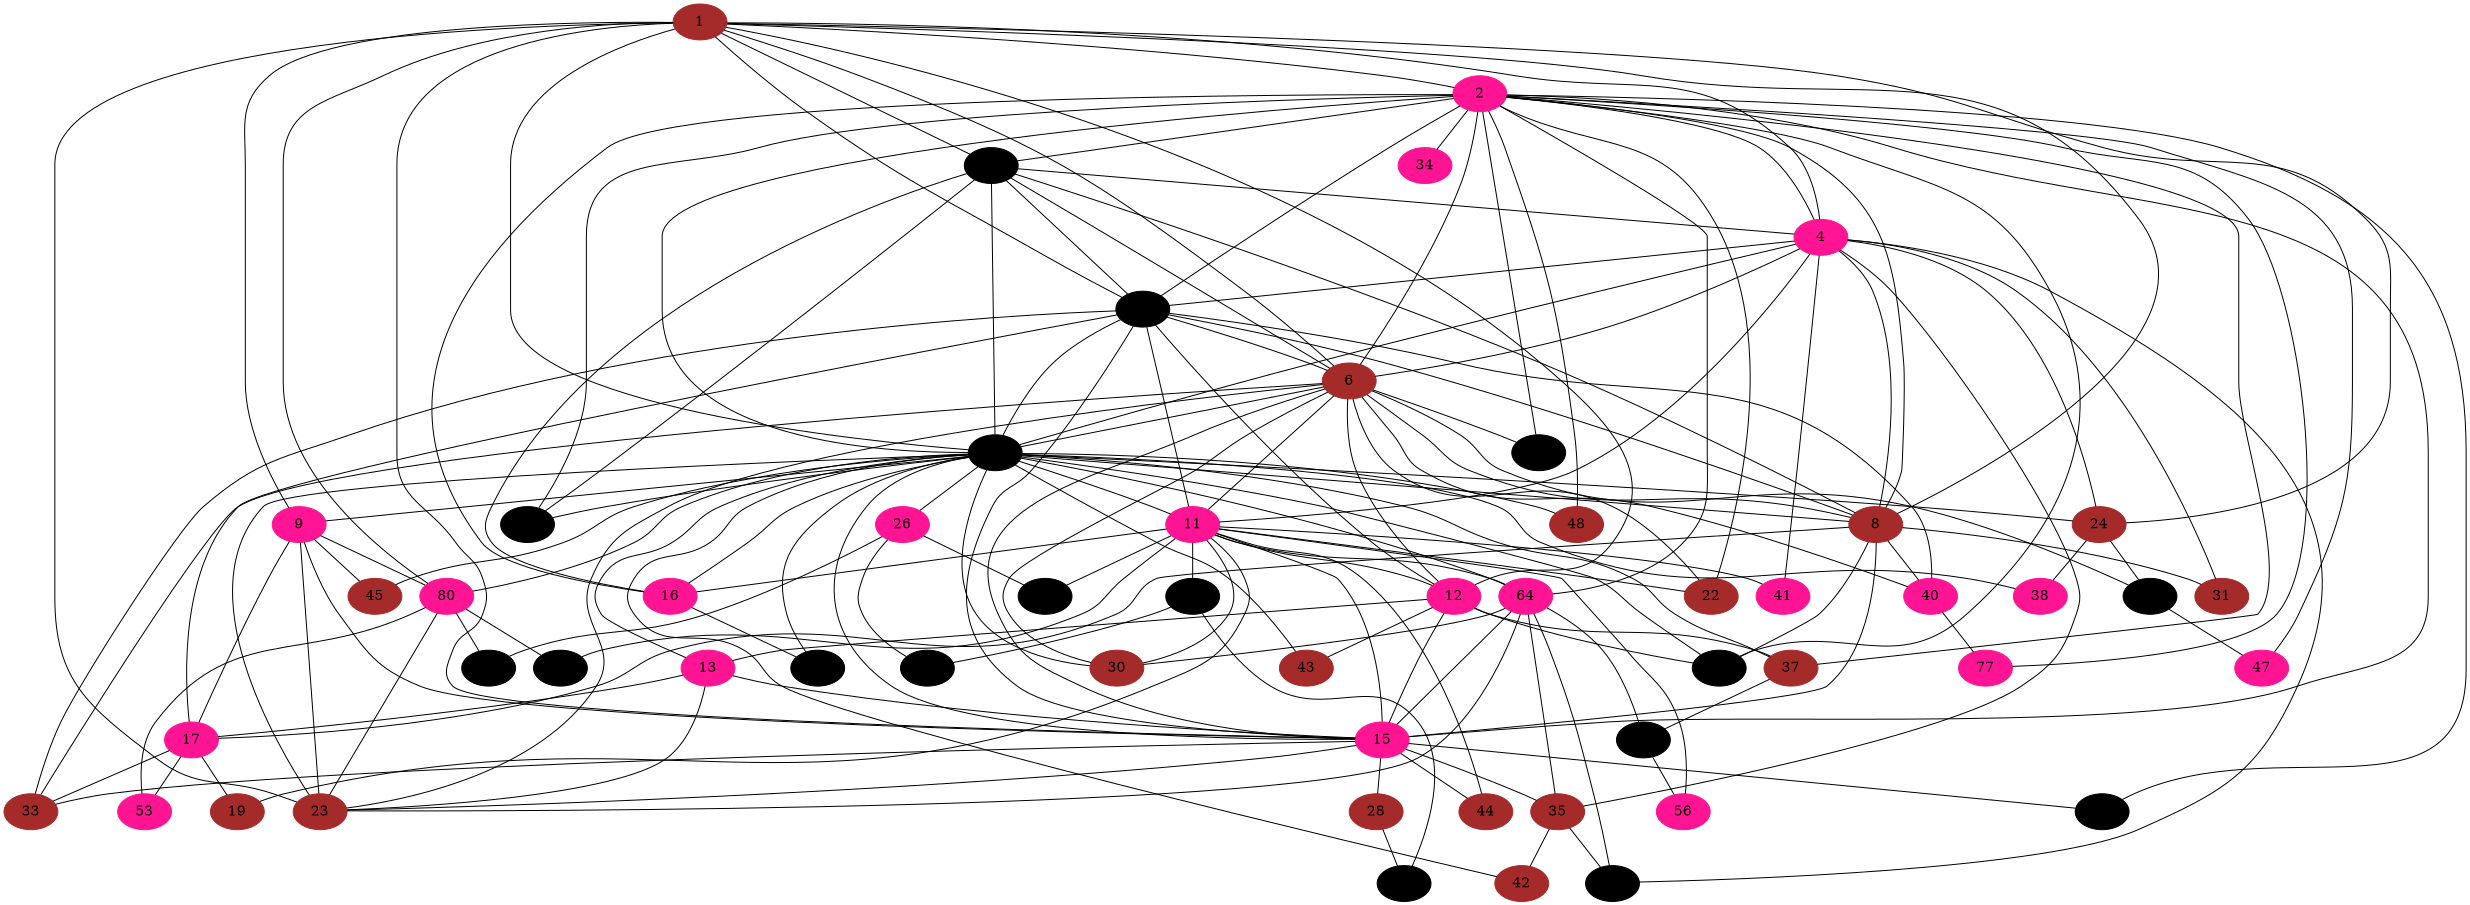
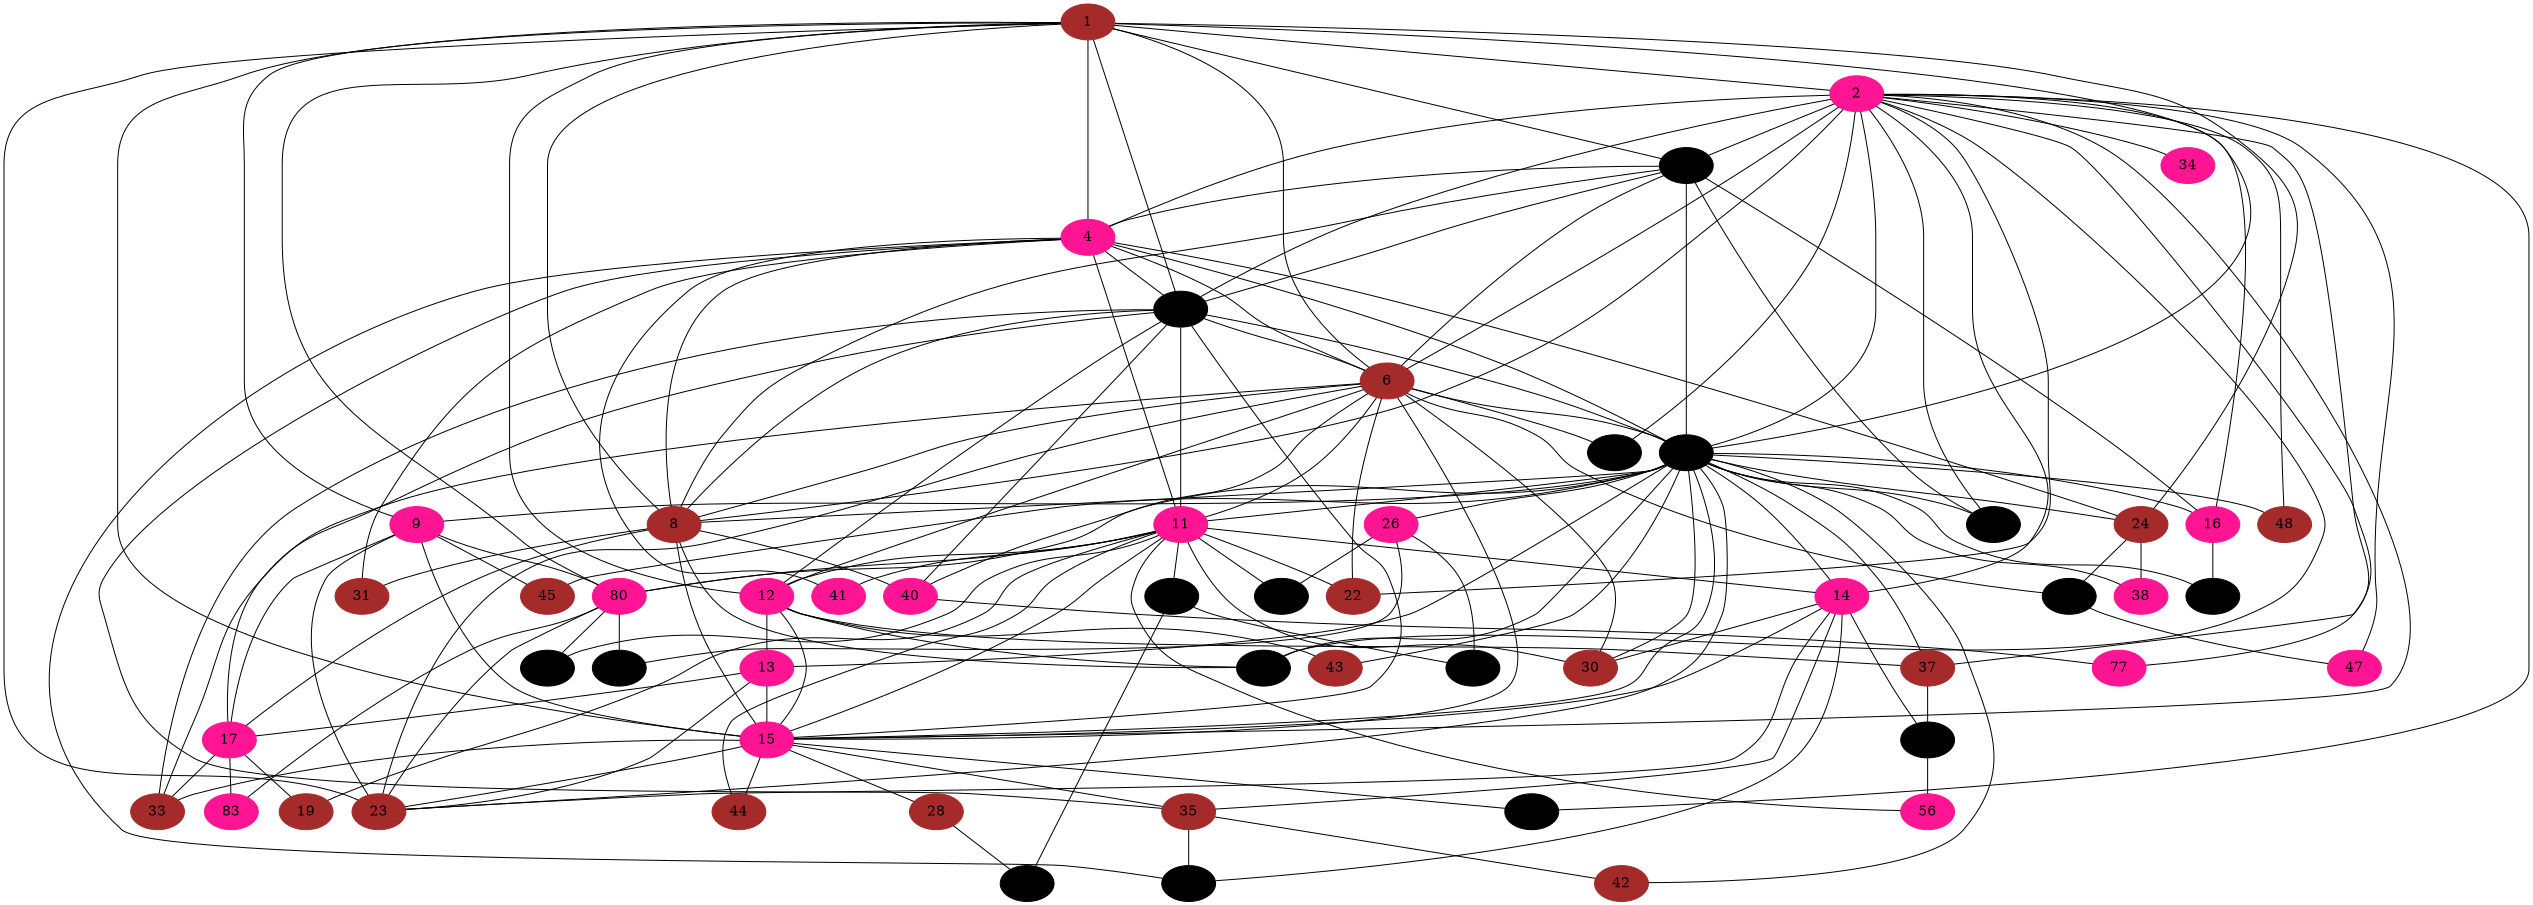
edge "11" -- "16": now "11" -- "80"
node "64": label "64" -> "14"
node "53": label "53" -> "83"
